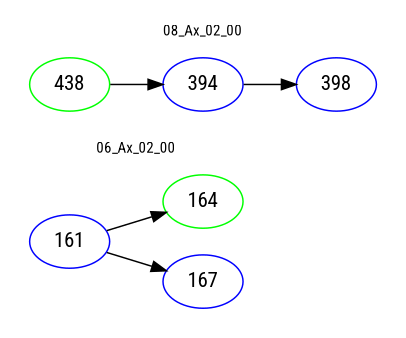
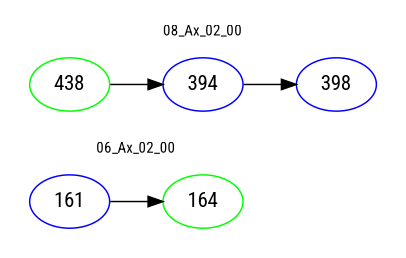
node "167": removed
